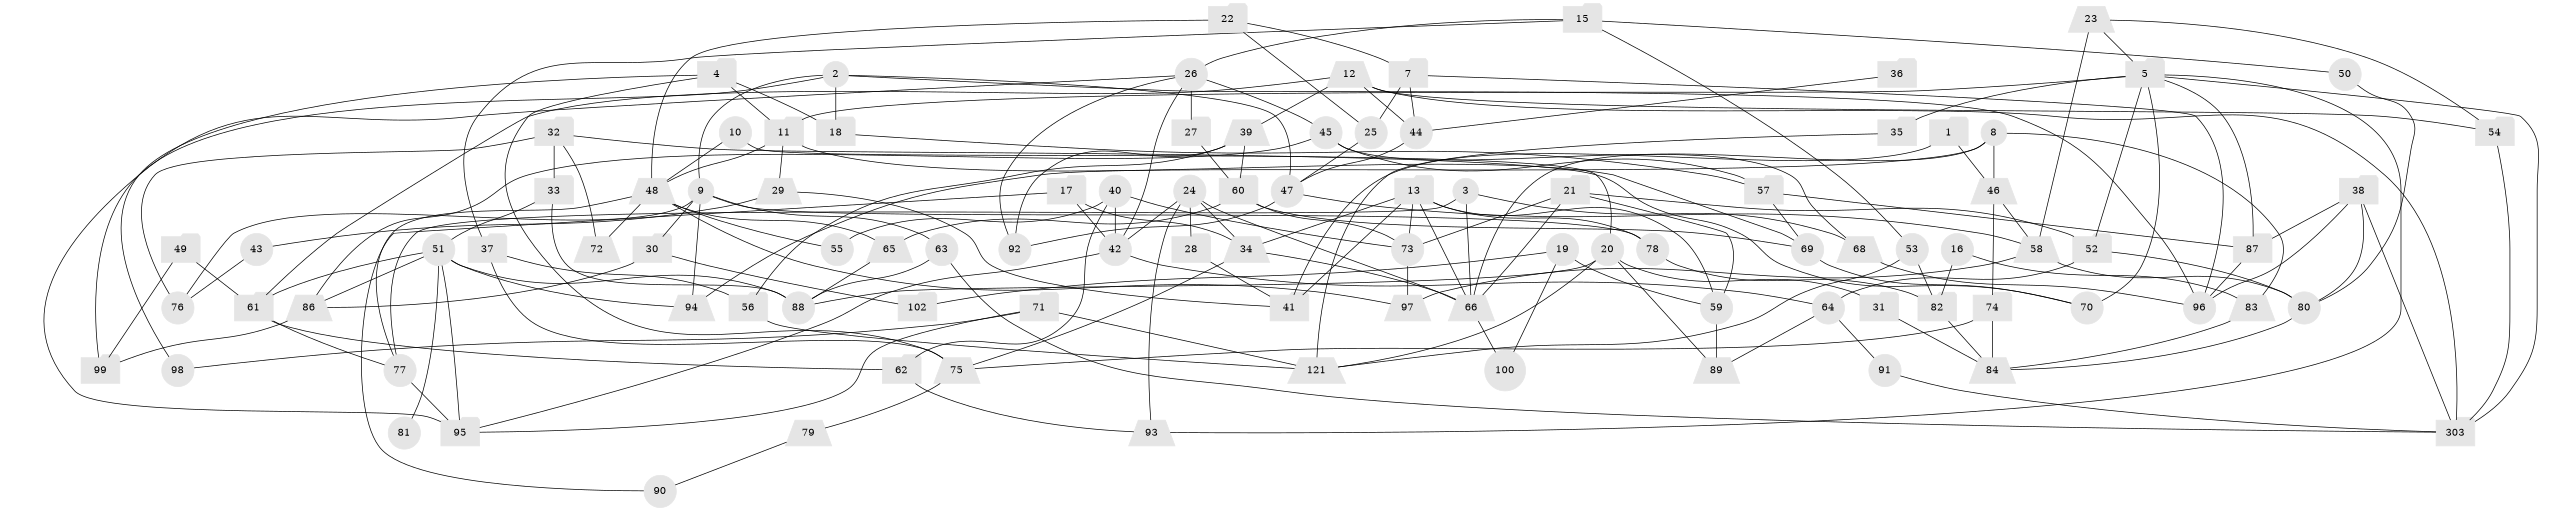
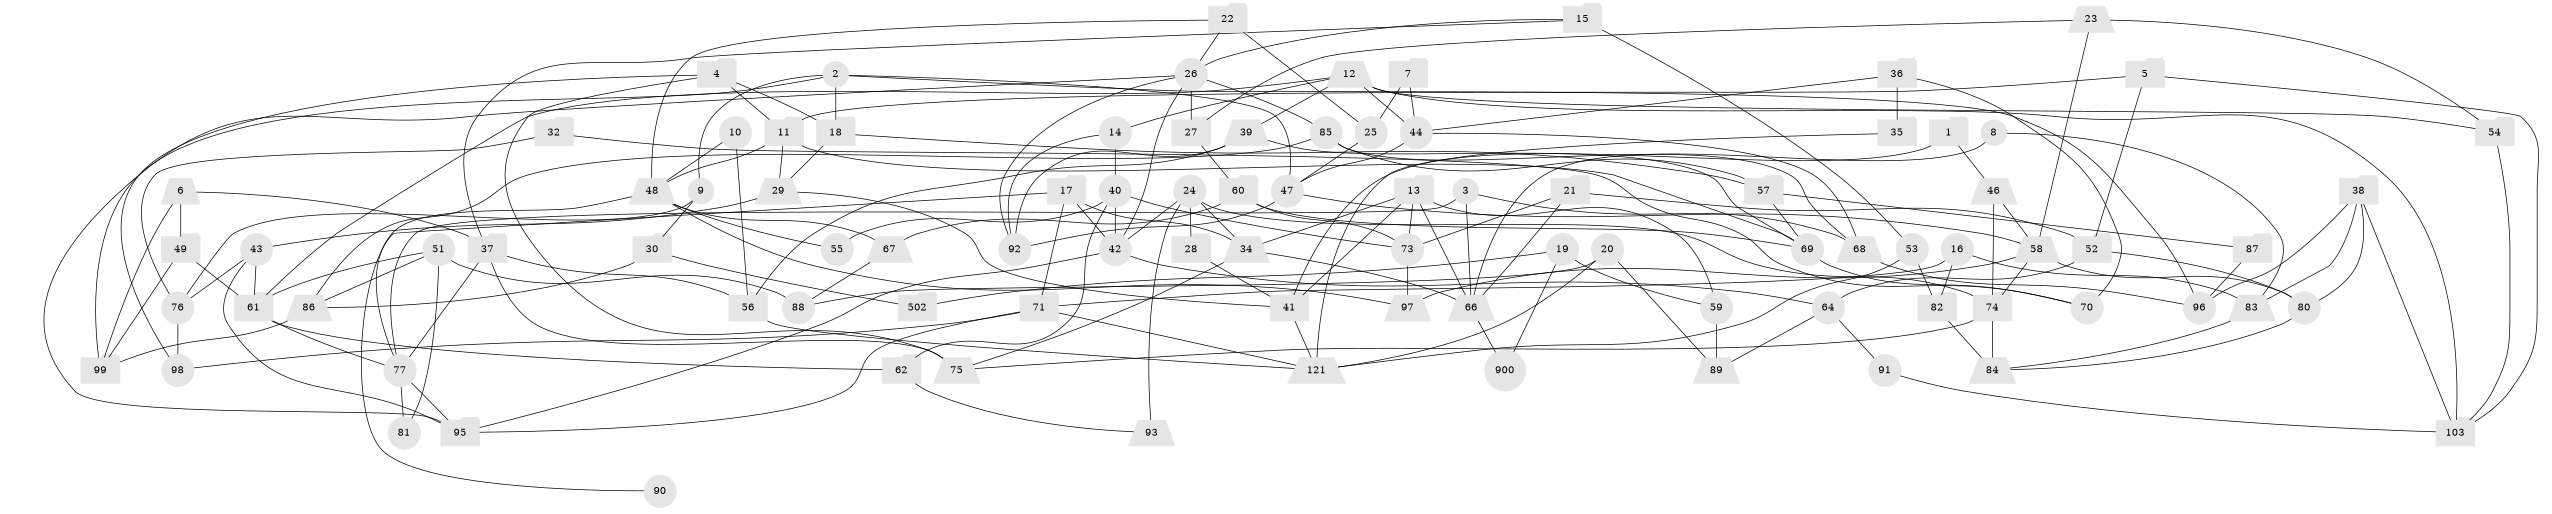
edge "22" -- "7": now "22" -- "26"
edge "23" -- "5": now "23" -- "27"
node "50": removed
edge "5" -- "35": now "36" -- "35"
edge "7" -- "96": removed
node "14": added
node "45": label "45" -> "85"
edge "5" -- "87": removed
edge "44" -- "68": added
edge "10" -- "20": now "10" -- "56"
edge "18" -- "29": added
edge "39" -- "60": now "39" -- "69"
edge "8" -- "46": removed
node "6": added
node "33": removed
edge "5" -- "70": now "36" -- "70"
edge "38" -- "87": now "38" -- "83"
edge "21" -- "59": removed
node "72": removed
node "65": label "65" -> "67"
node "63": removed
edge "17" -- "71": added
node "78": removed
edge "24" -- "66": now "24" -- "74"
edge "58" -- "74": added
edge "43" -- "61": added
edge "16" -- "71": added
node "94": removed
node "102": label "102" -> "502"
node "31": removed
edge "37" -- "77": added
edge "76" -- "98": added
edge "51" -- "95": now "43" -- "95"
edge "41" -- "121": added
node "100": label "100" -> "900"
edge "77" -- "81": added
edge "5" -- "93": removed
node "79": removed
node "303": label "303" -> "103"
